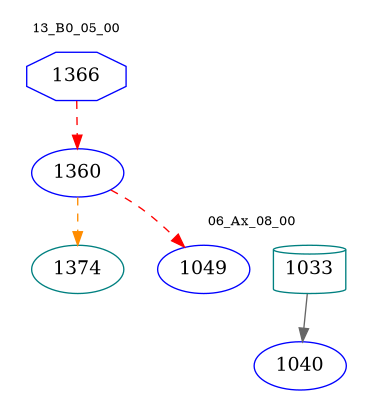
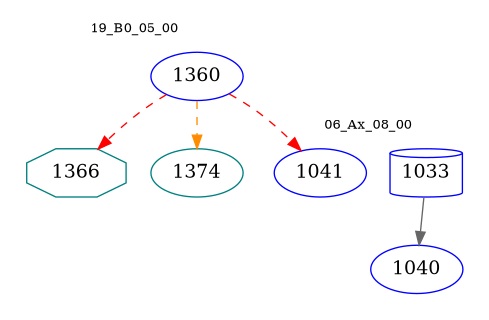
cluster "13_B0_05_00": label "13_B0_05_00" -> "19_B0_05_00"
node "1366": color blue -> teal
edge "1366" -> "1360": reversed
node "1049": label "1049" -> "1041"
node "1033": color teal -> blue
